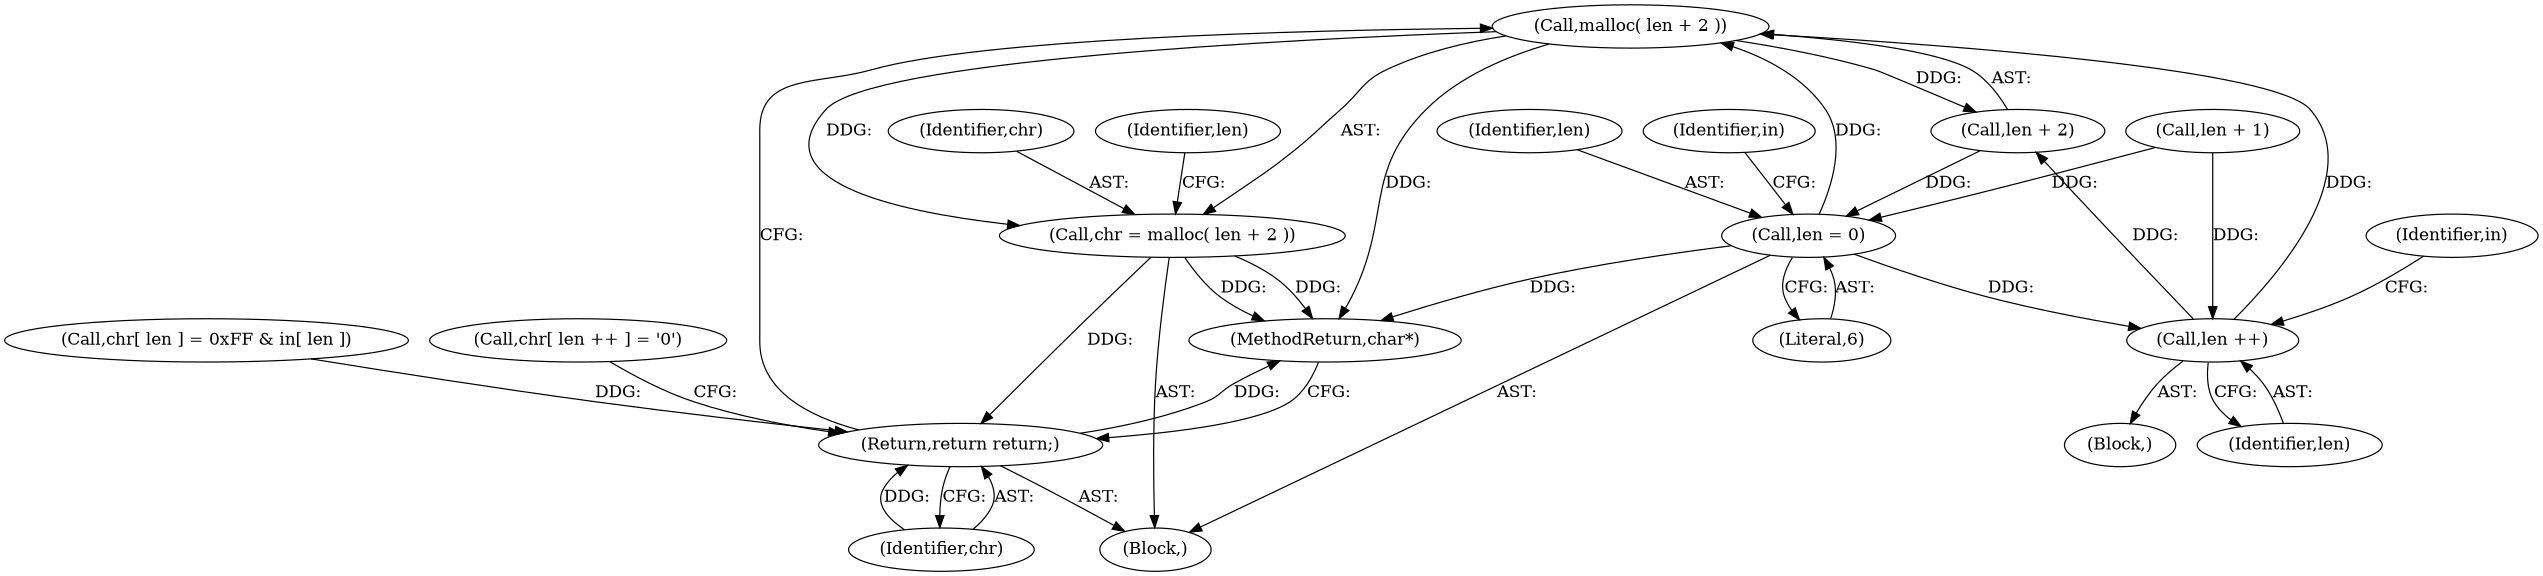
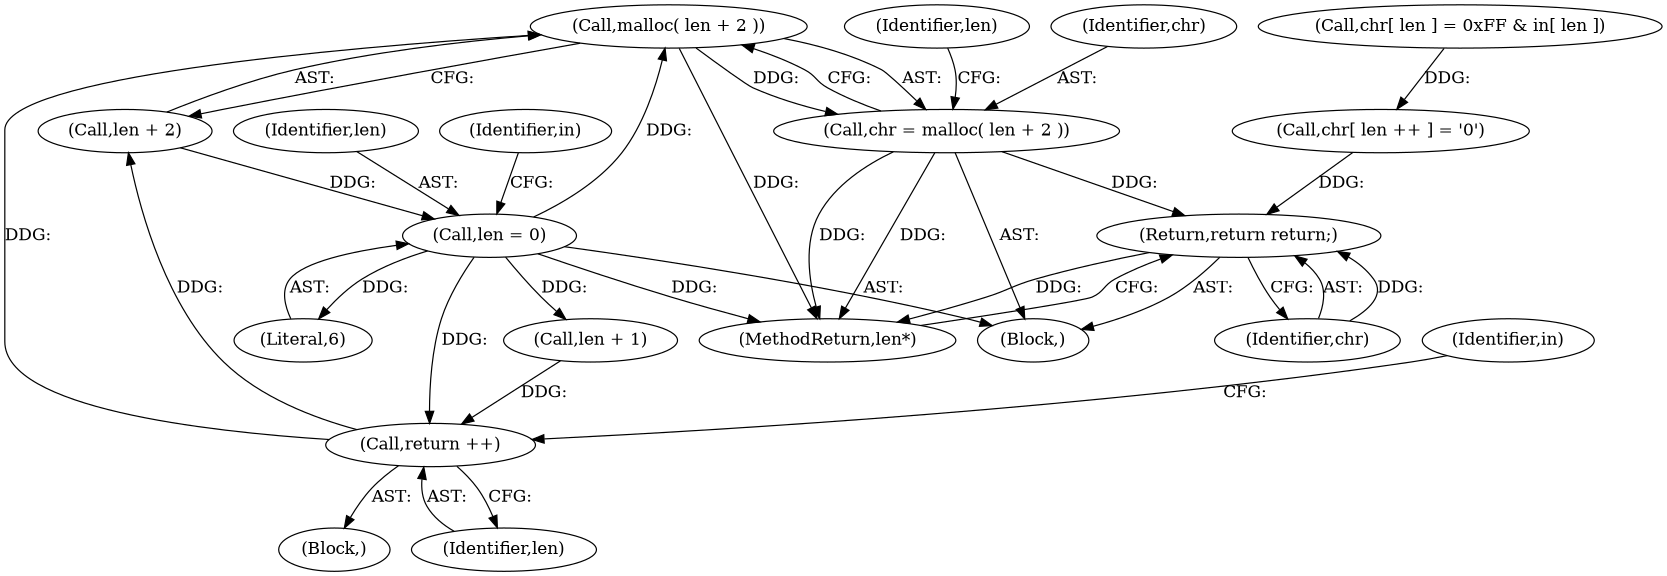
edge "(Return,return return;)" -> "(Call,malloc( len + 2 ))": now "(Call,chr = malloc( len + 2 ))" -> "(Call,malloc( len + 2 ))"
edge "(Call,malloc( len + 2 ))" -> "(Call,len + 2)": label "DDG: " -> "CFG: "
edge "(Call,len + 1)" -> "(Call,len = 0)": reversed
edge "(Call,len = 0)" -> "(Literal,6)": label "CFG: " -> "DDG: "
node "(MethodReturn,char*)": label "(MethodReturn,char*)" -> "(MethodReturn,len*)"
node "(Call,len ++)": label "(Call,len ++)" -> "(Call,return ++)"
edge "(Call,chr[ len ++ ] = '0')" -> "(Return,return return;)": label "CFG: " -> "DDG: "
edge "(Call,chr[ len ] = 0xFF & in[ len ])" -> "(Return,return return;)": now "(Call,chr[ len ] = 0xFF & in[ len ])" -> "(Call,chr[ len ++ ] = '0')"
